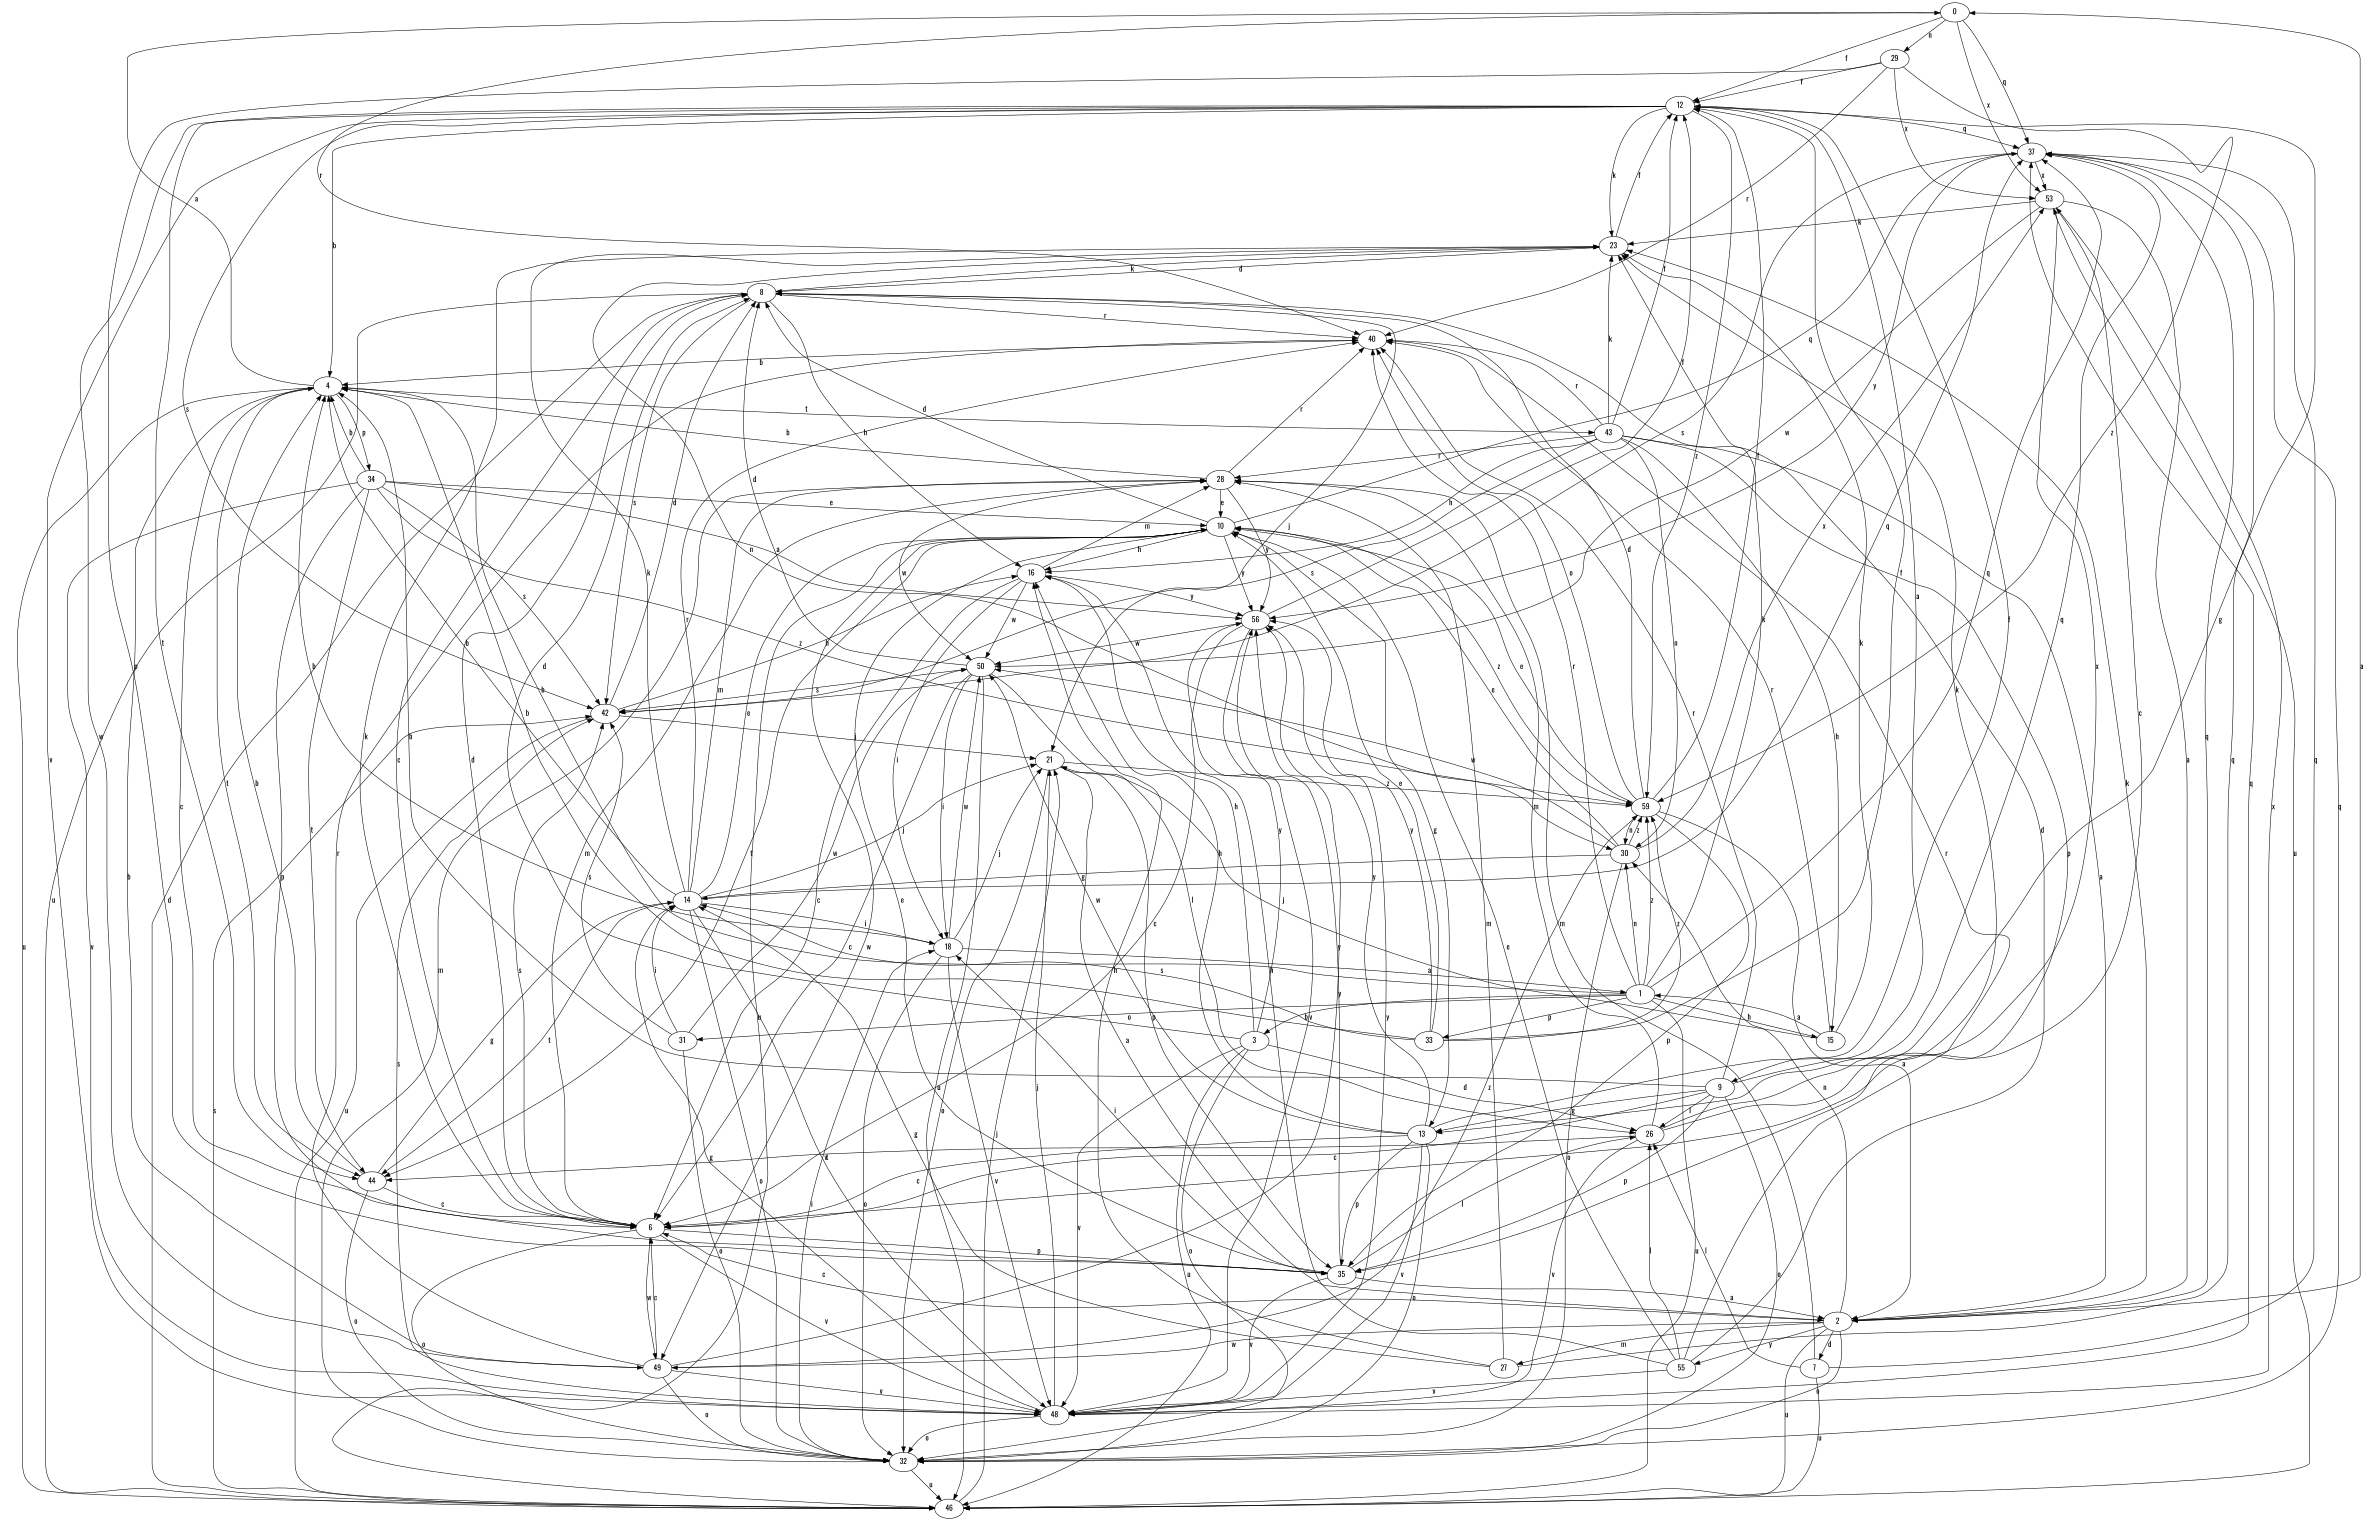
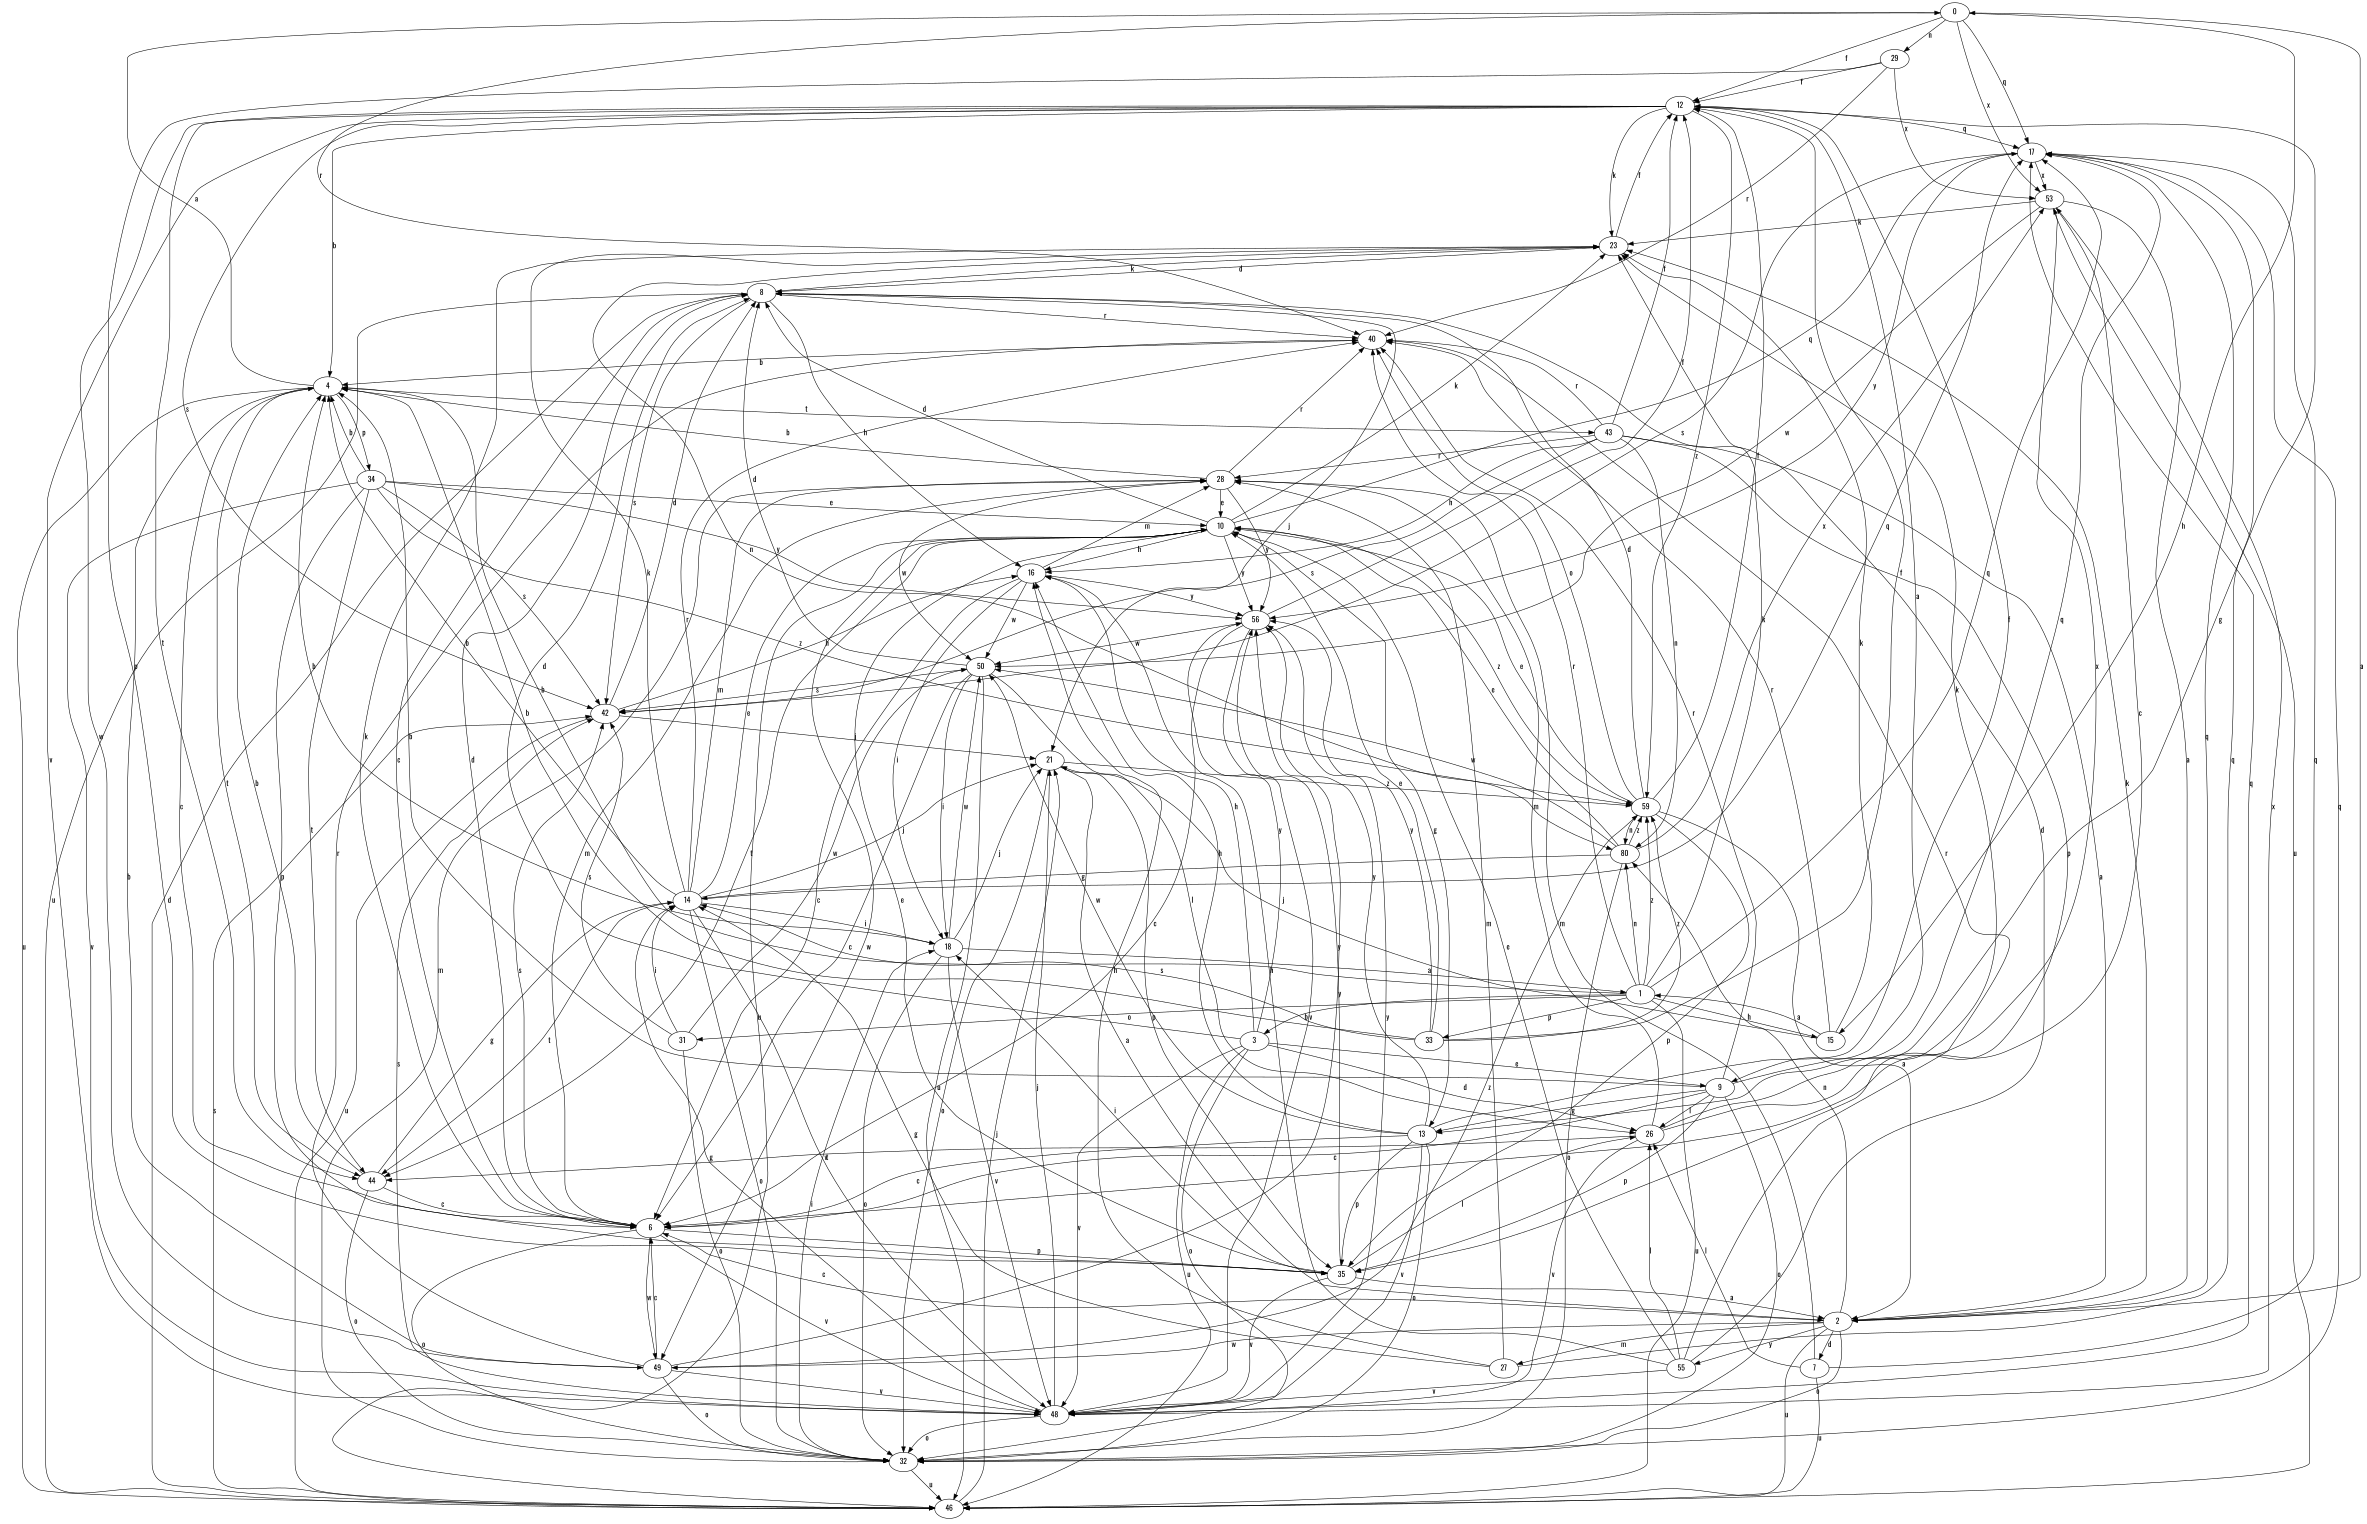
node "37": label "37" -> "17"
edge "43" -> "23": now "10" -> "23"
edge "29" -> "59": removed, label "z"
edge "34" -> "56": label "a" -> "y"
edge "43" -> "15": now "0" -> "15"
node "30": label "30" -> "80"
edge "3" -> "9": added, label "e"
